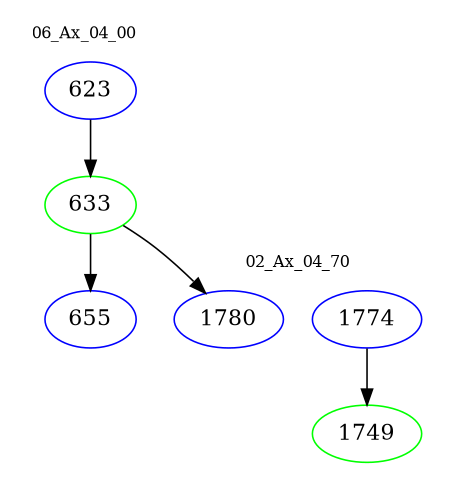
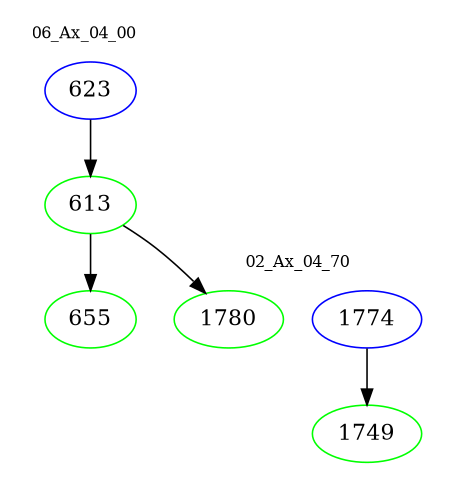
node "633": label "633" -> "613"
node "655": color blue -> green
node "1780": color blue -> green
